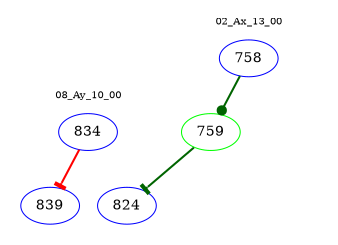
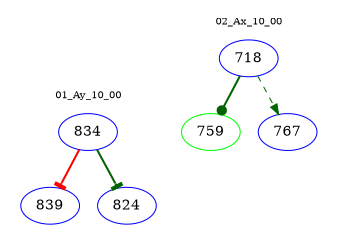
cluster "02_Ax_13_00": label "02_Ax_13_00" -> "02_Ax_10_00"
node "758": label "758" -> "718"
cluster "08_Ay_10_00": label "08_Ay_10_00" -> "01_Ay_10_00"
node "767": added
edge "759" -> "824": now "834" -> "824"
